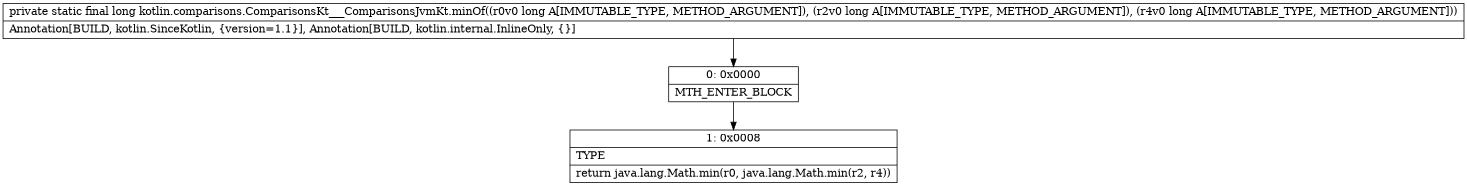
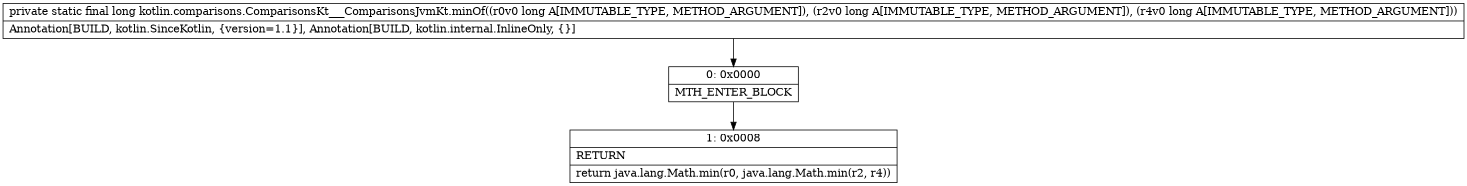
node "1: 0x0008": text "TYPE" -> "RETURN"
